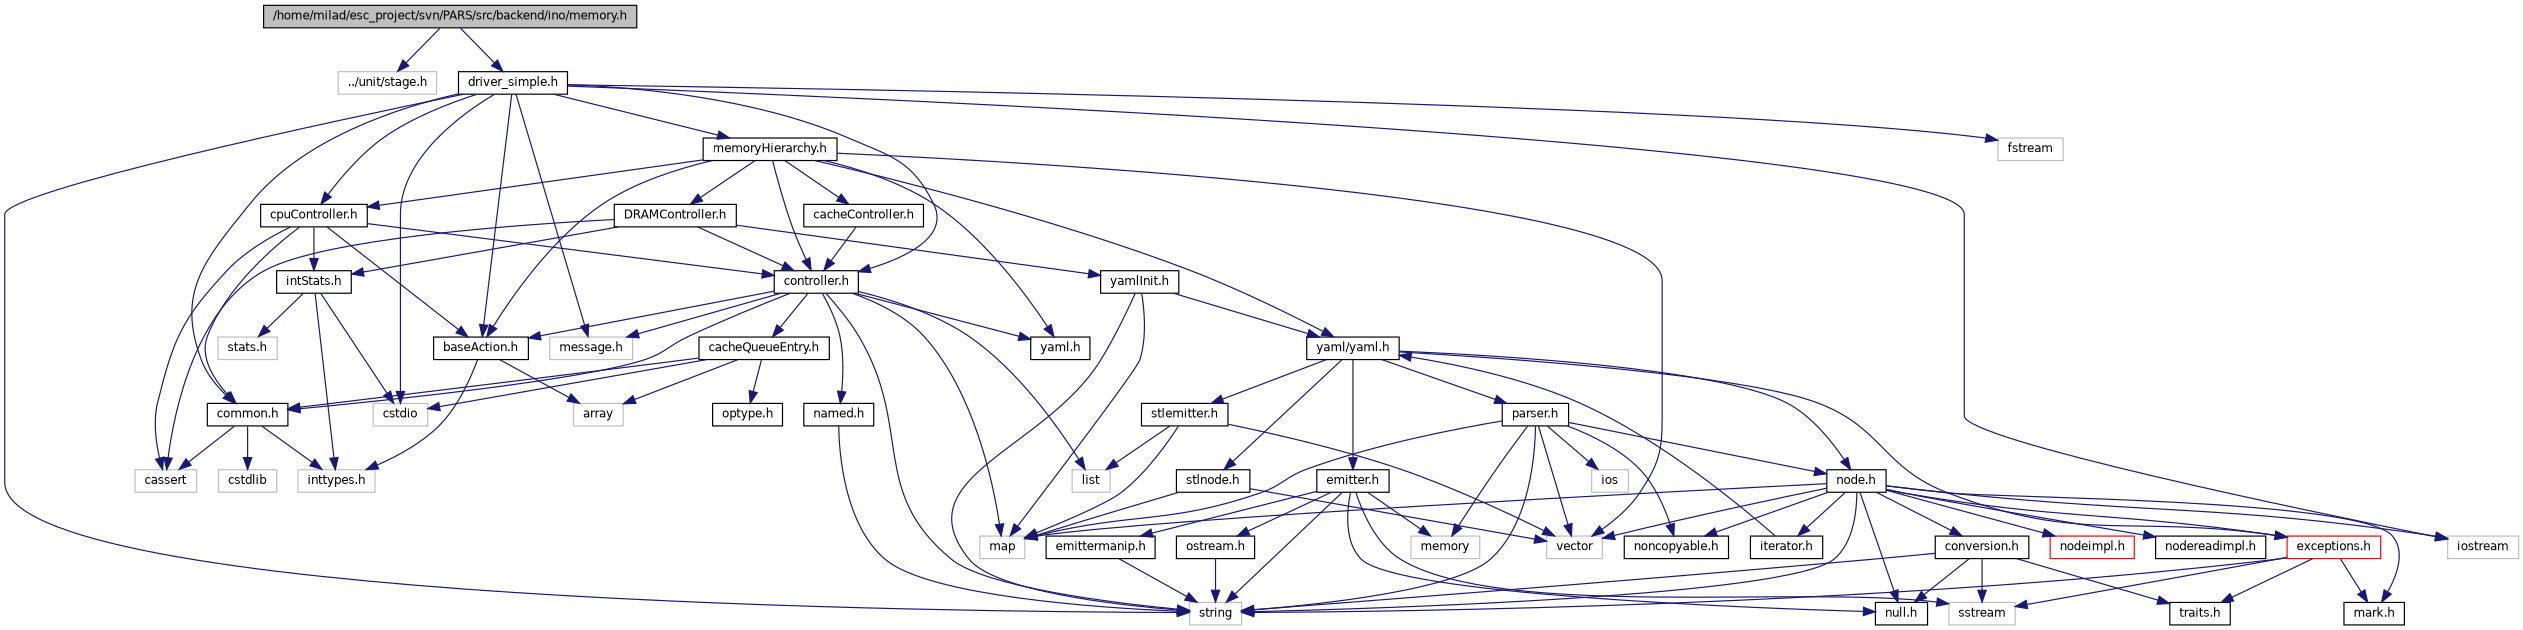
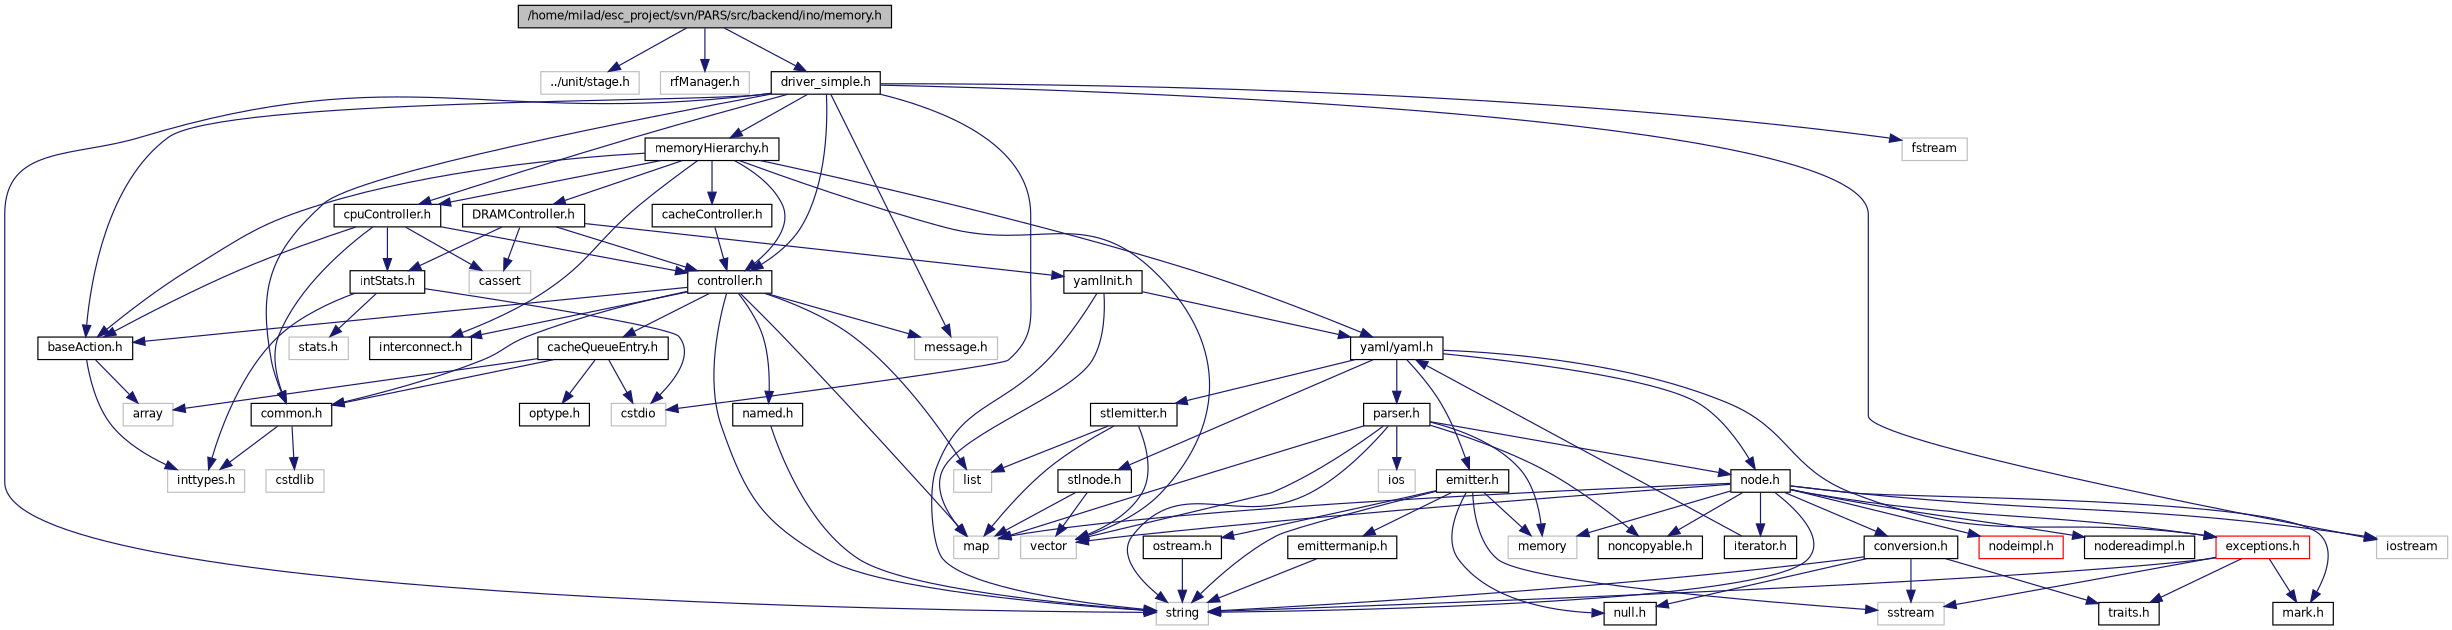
node "rfManager.h": added
node "yaml.h": label "yaml.h" -> "interconnect.h"
edge "common.h" -> "cassert": removed
edge "node.h" -> "null.h": now "node.h" -> "memory"
